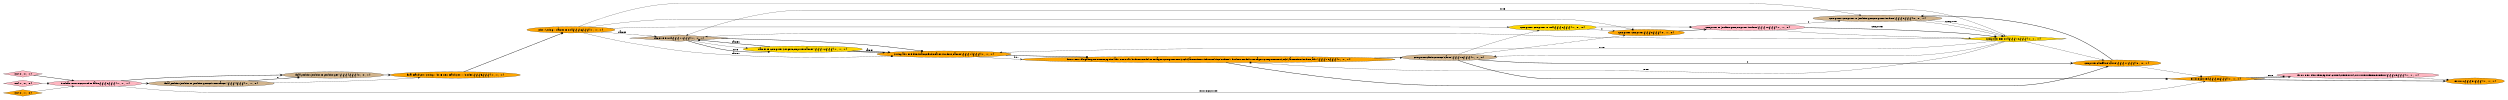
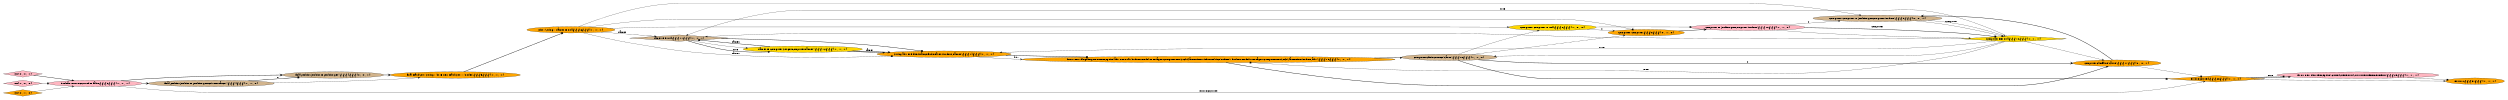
edge "errorOccurred@@@28@@@['1', '1', '1']" -> "return 0@@@31@@@['1', '1', '1']": style bold -> solid
